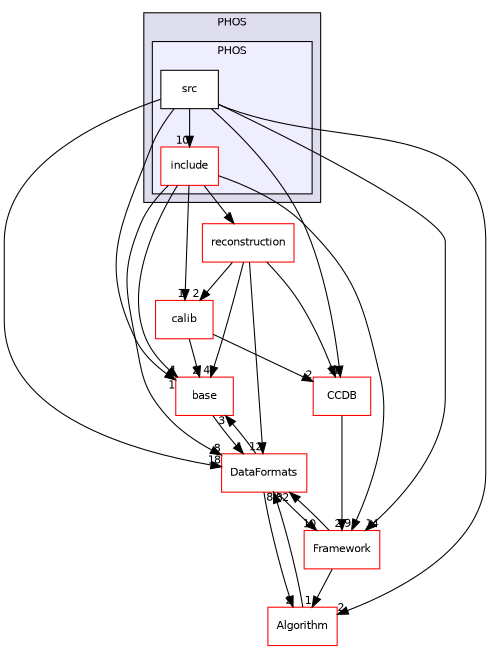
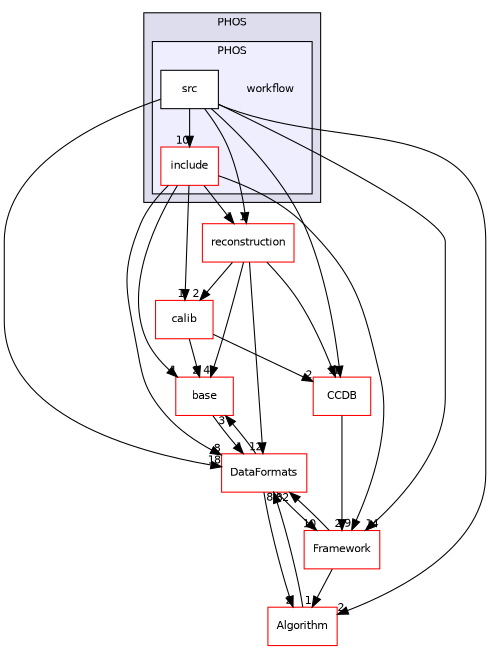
node "workflow": added
edge "src" -> "base": now "src" -> "reconstruction"
